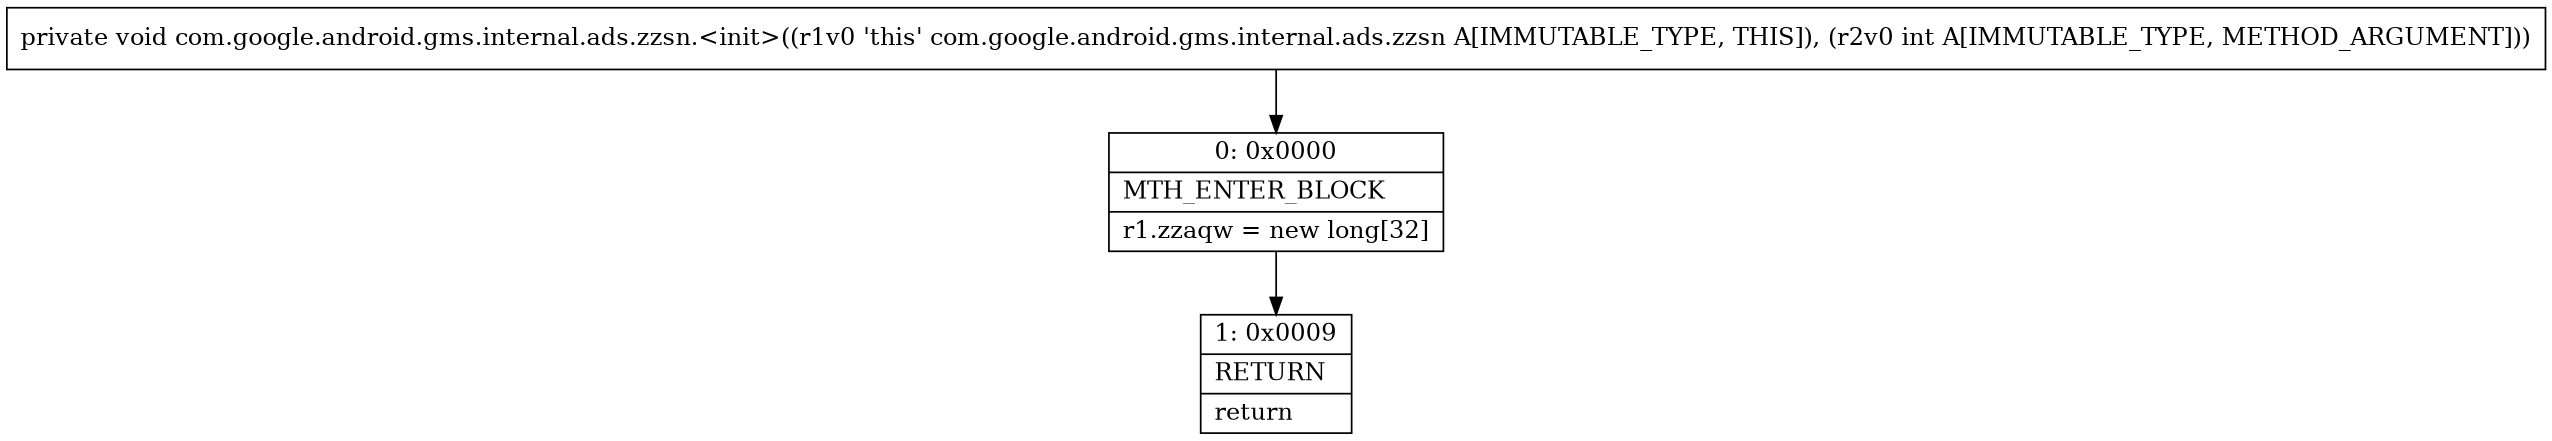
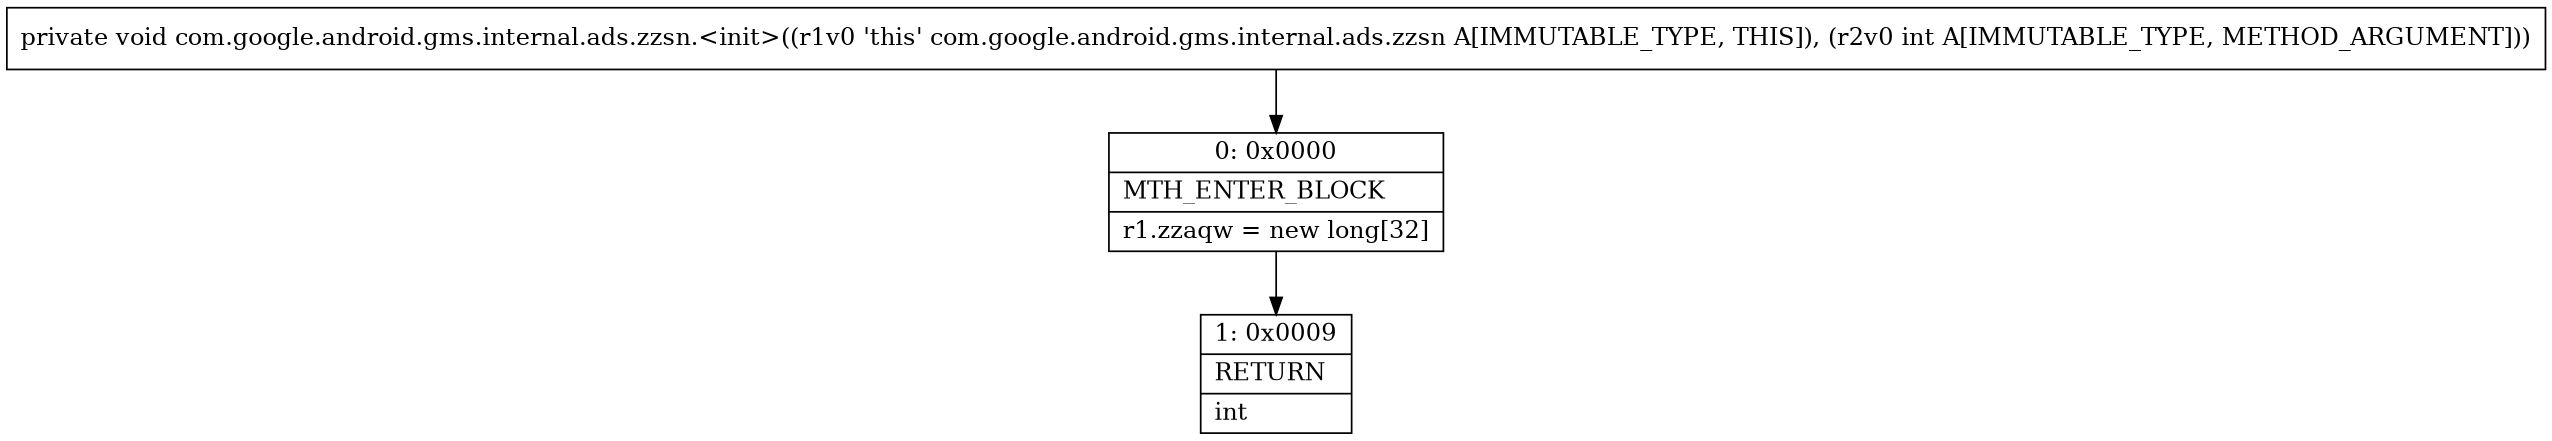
node "1: 0x0009": text "return" -> "int"
